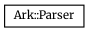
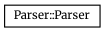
node "Ark::Parser": label "Ark::Parser" -> "Parser::Parser"
